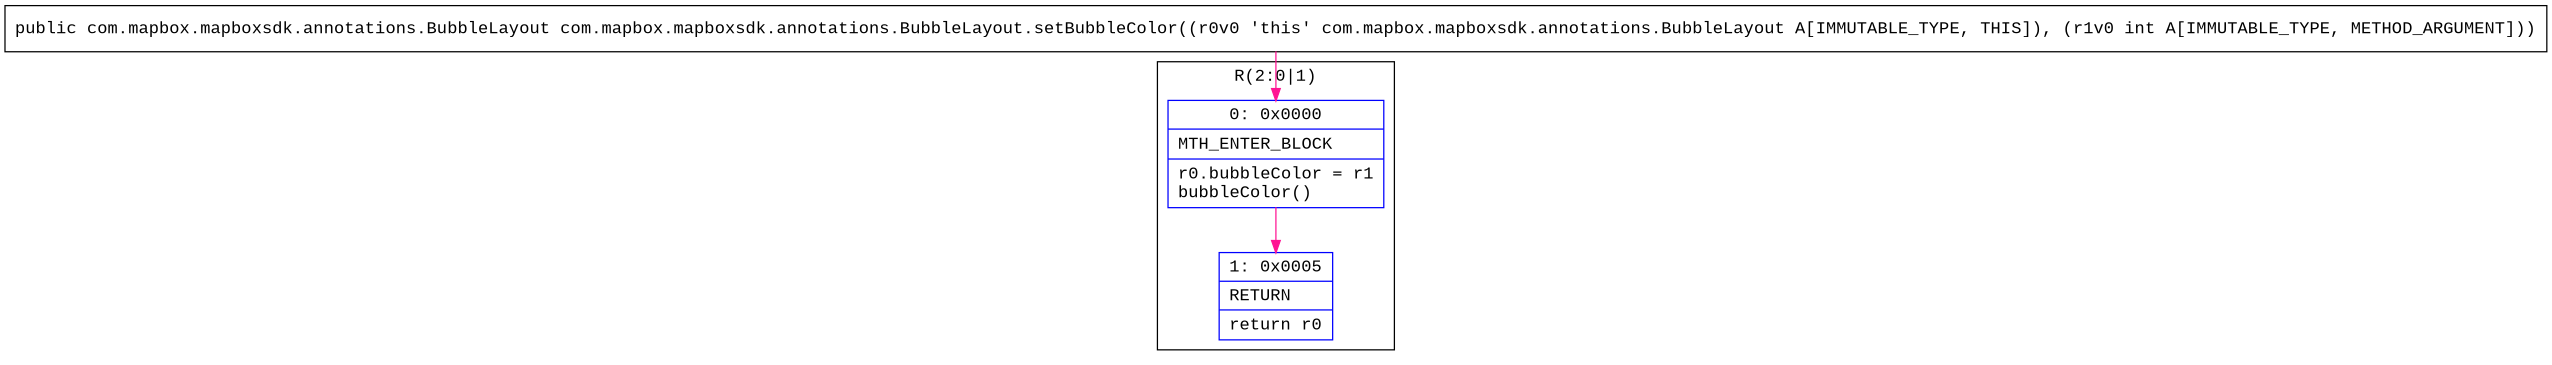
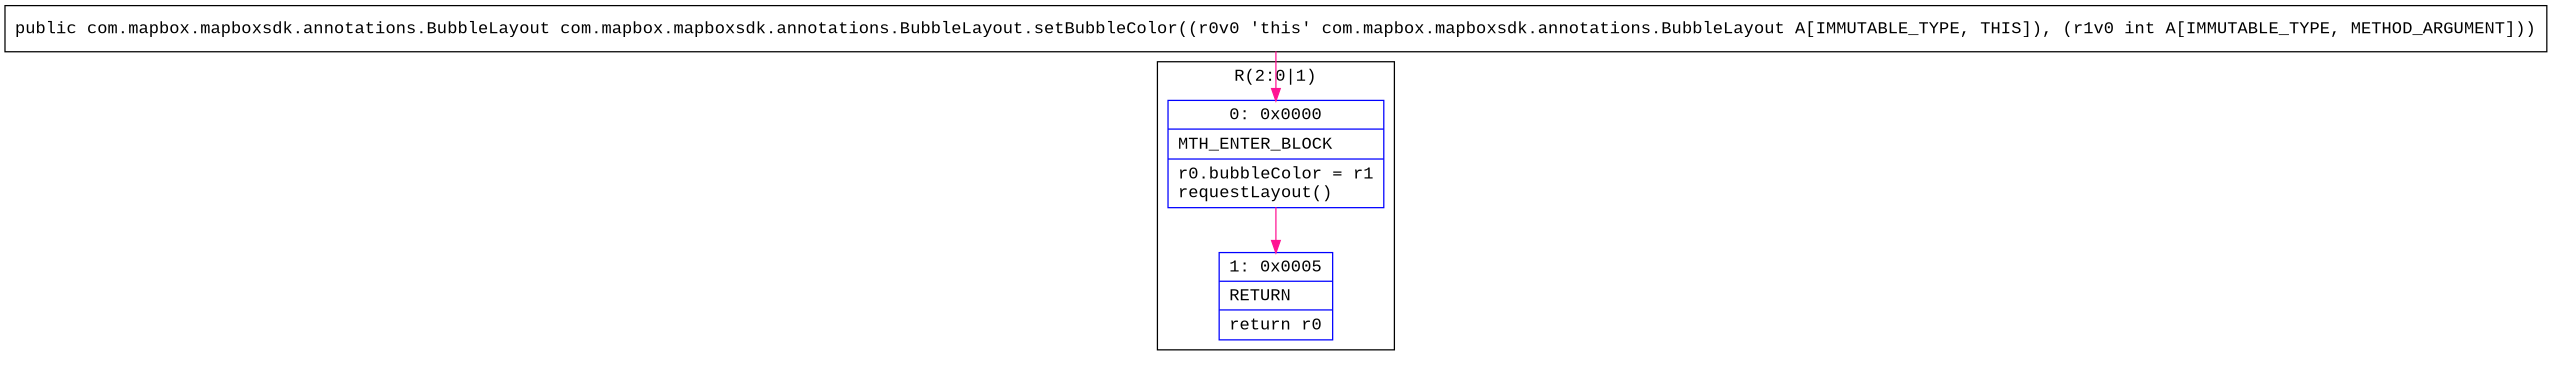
node "0: 0x0000": text "bubbleColor()" -> "requestLayout()"
